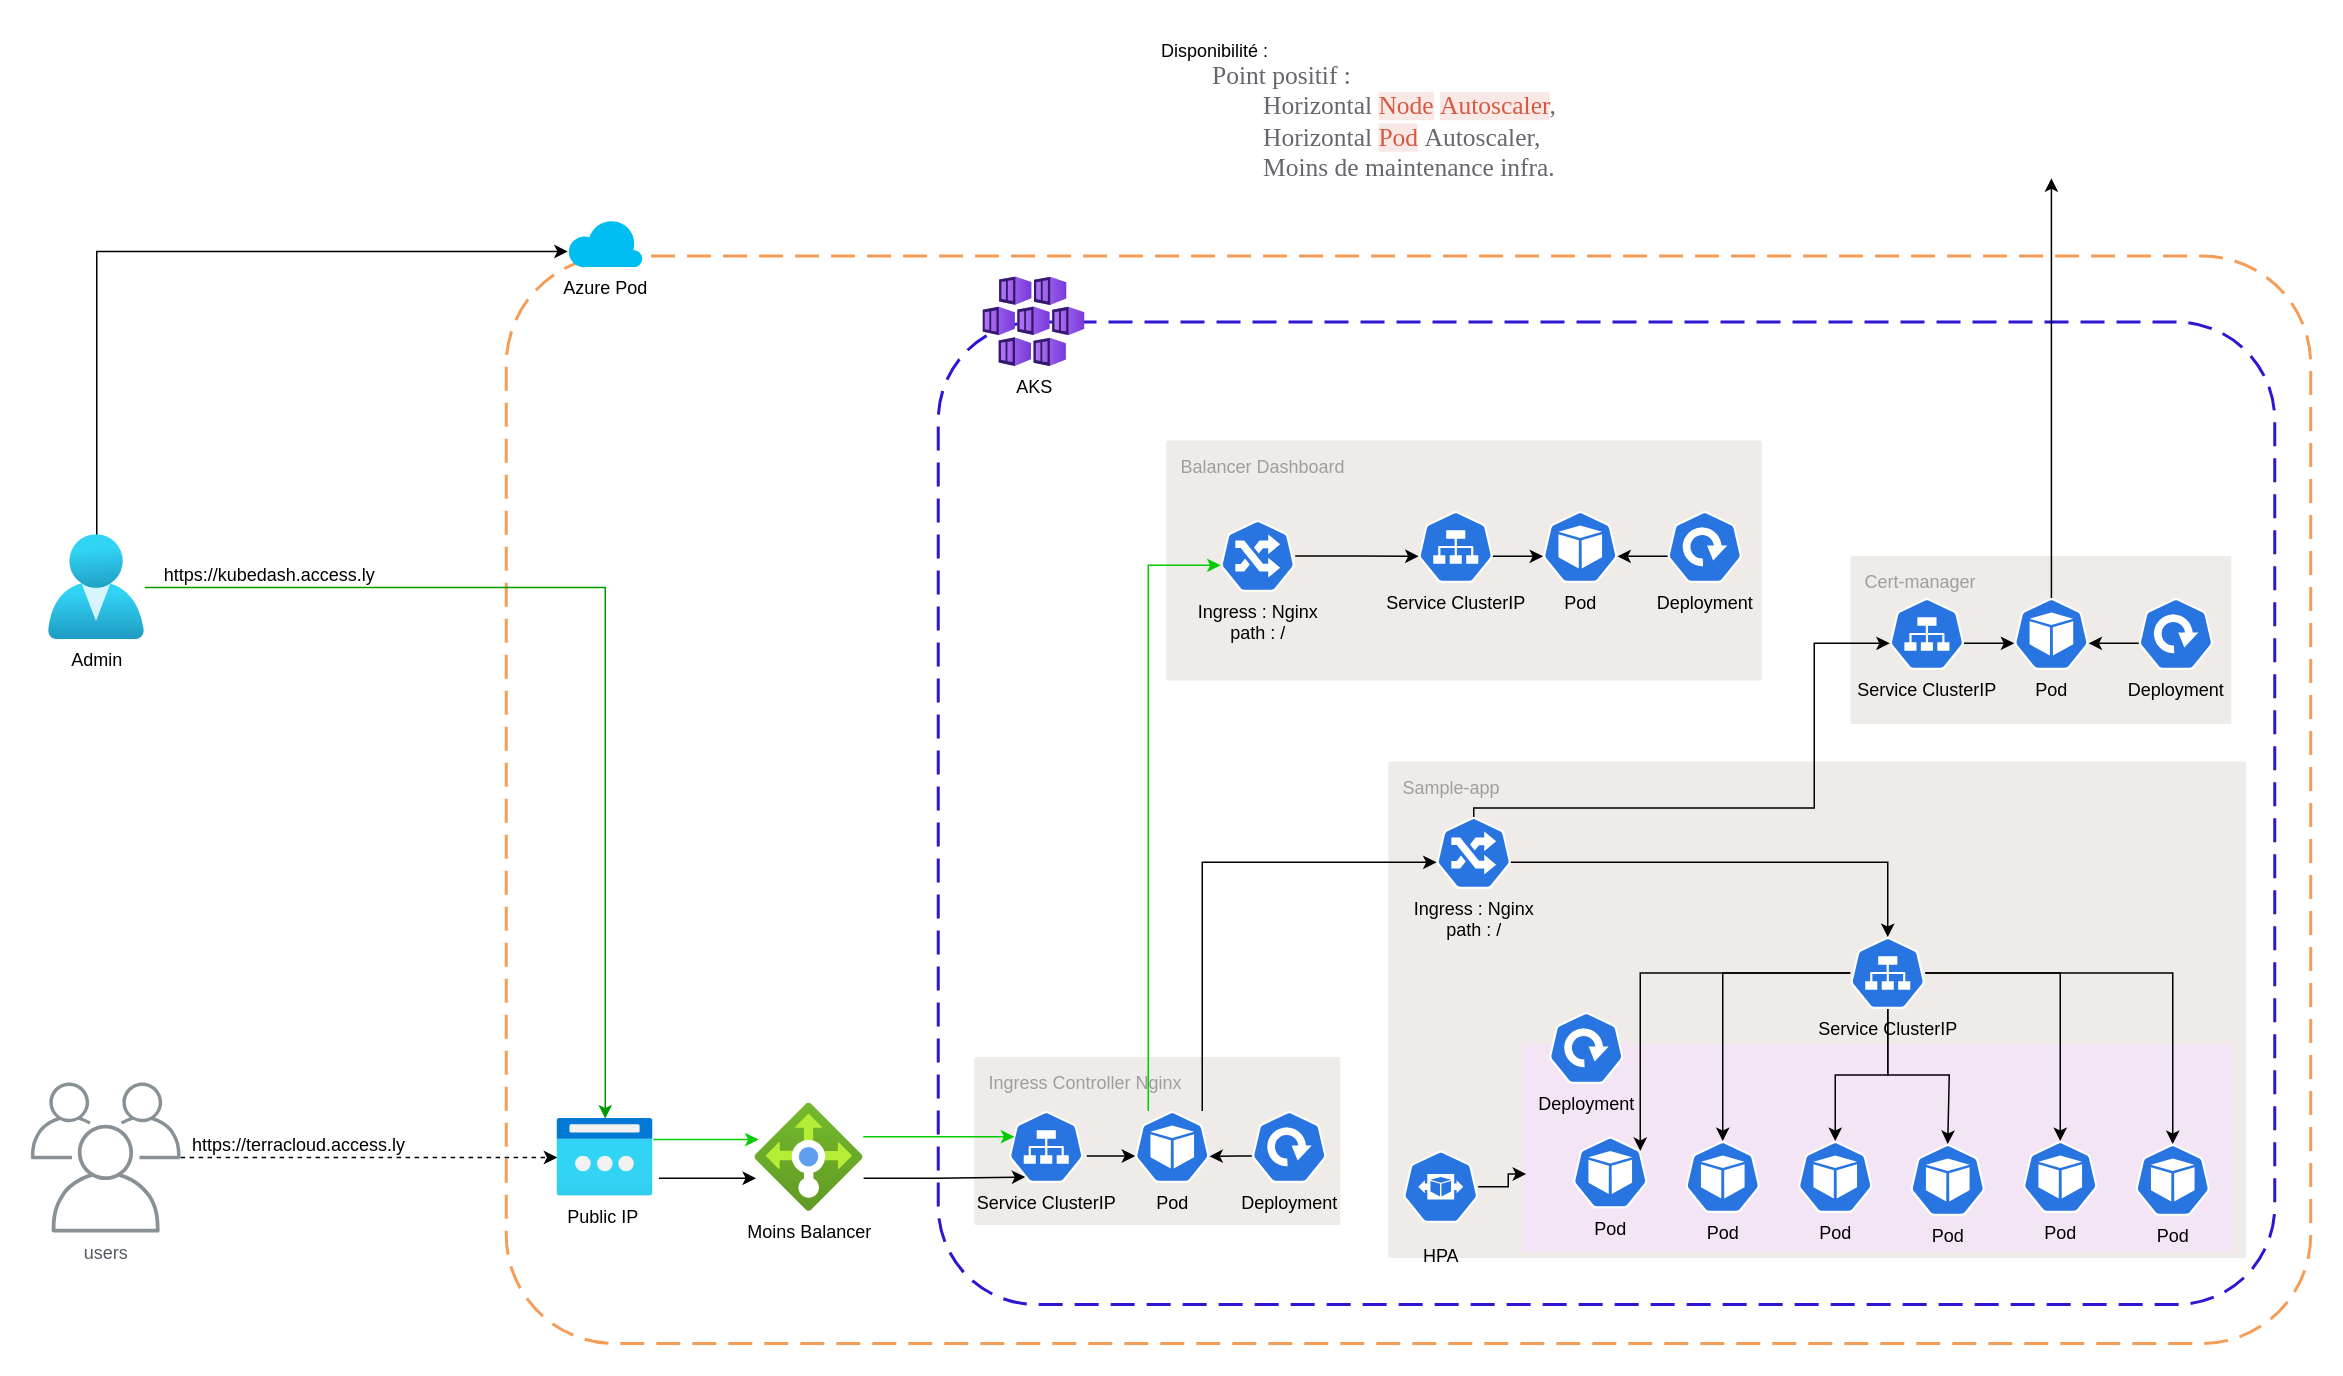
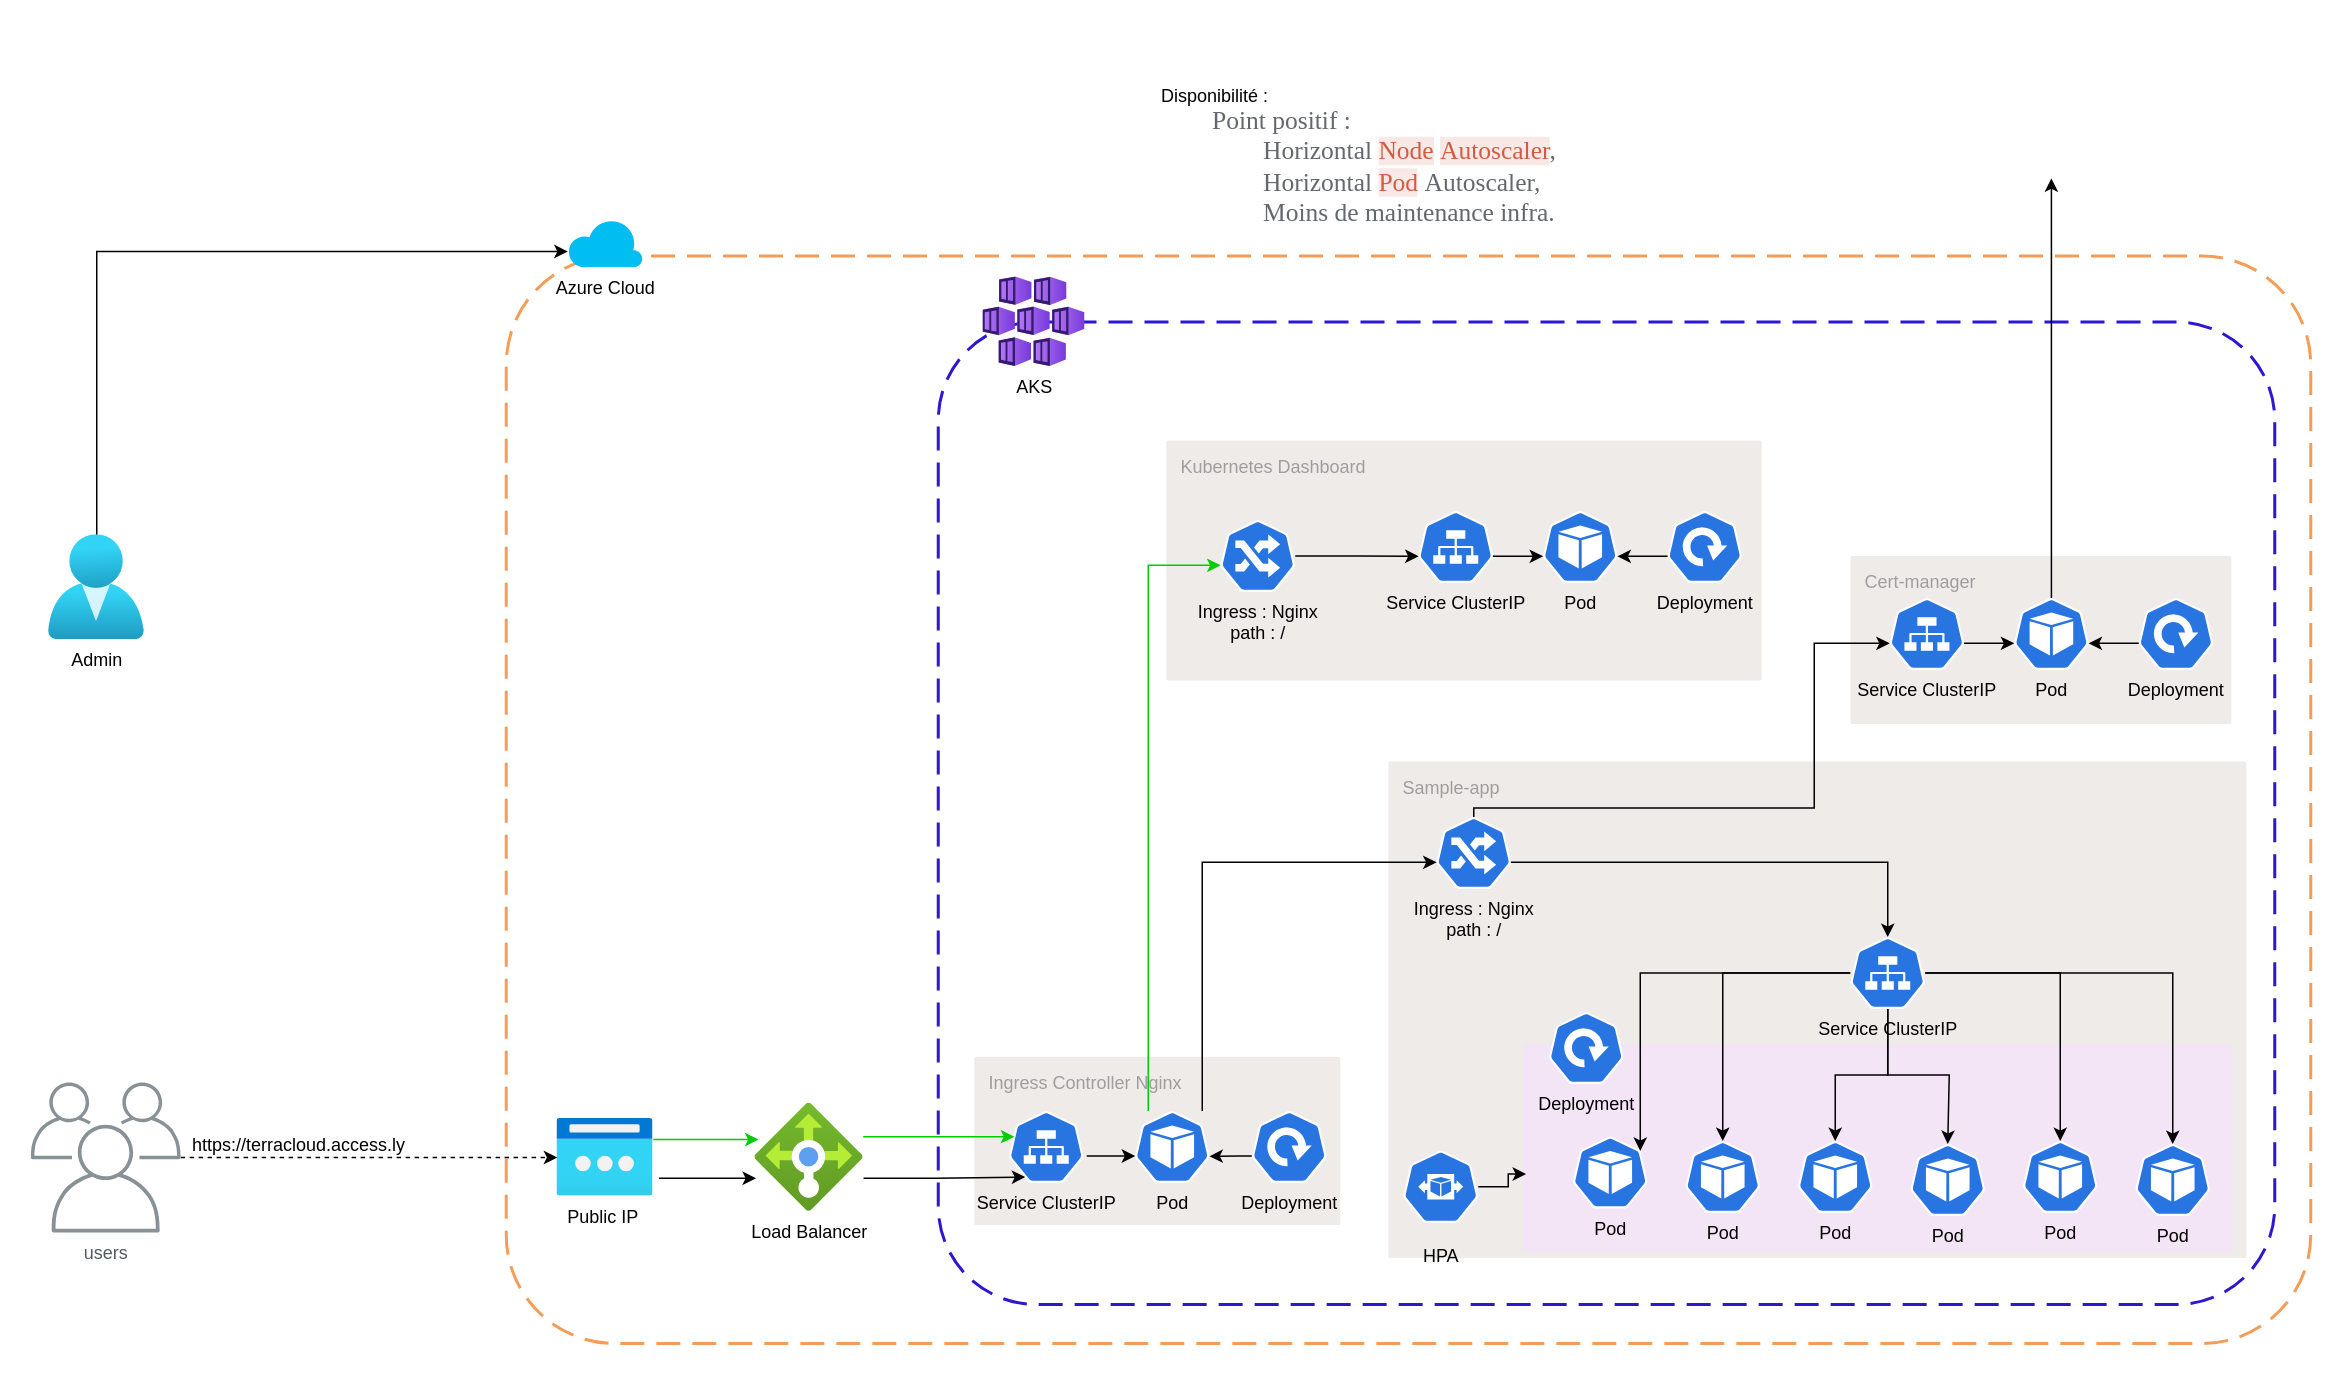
node "Disponibilité : Point positif : Horizontal Node Autoscaler, Horizontal Pod Autoscaler, Moins de maintenance infra.": moved (1371, 111) -> (1371, 156)
node "Azure Pod": label "Azure Pod" -> "Azure Cloud"
node "Balancer Dashboard": label "Balancer Dashboard" -> "Kubernetes Dashboard"
node "https://kubedash.access.ly": removed
edge "Admin" -> "Public IP": removed
node "Moins Balancer": label "Moins Balancer" -> "Load Balancer"
